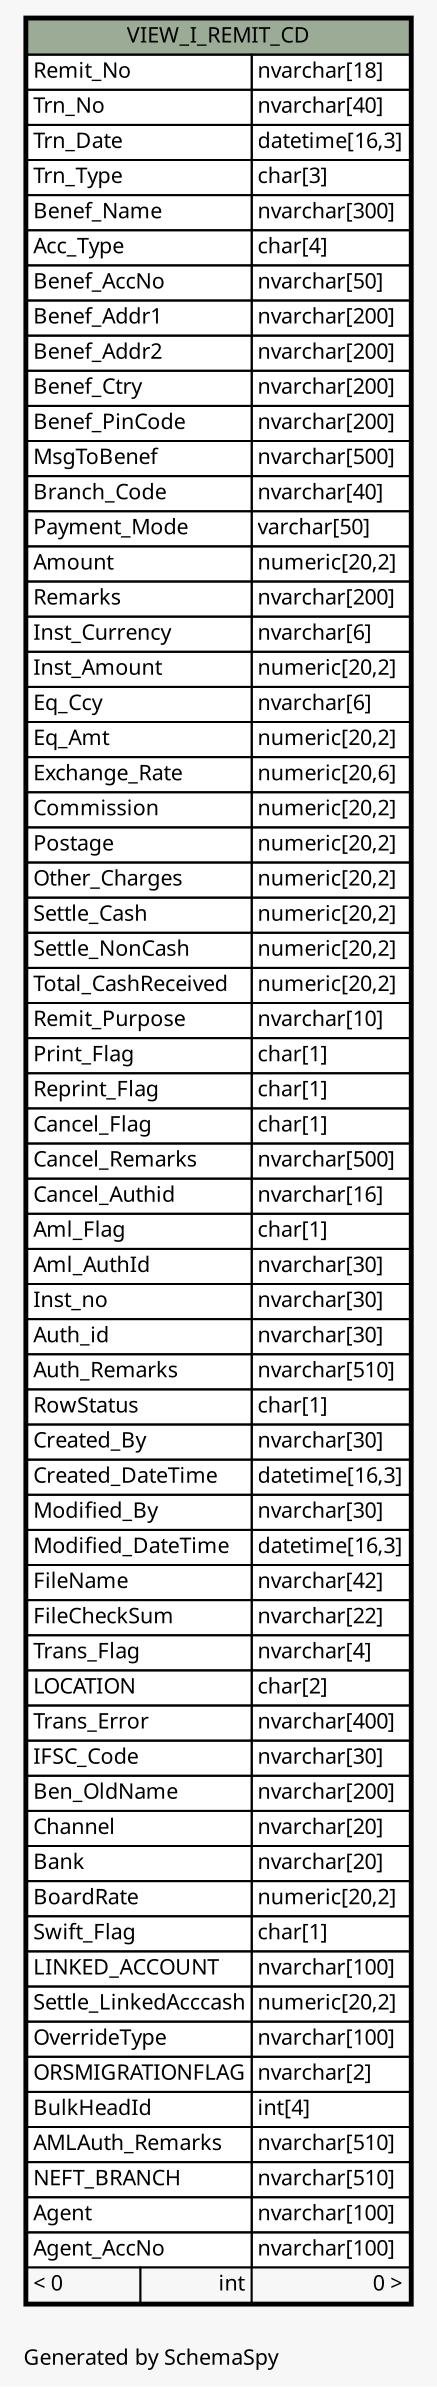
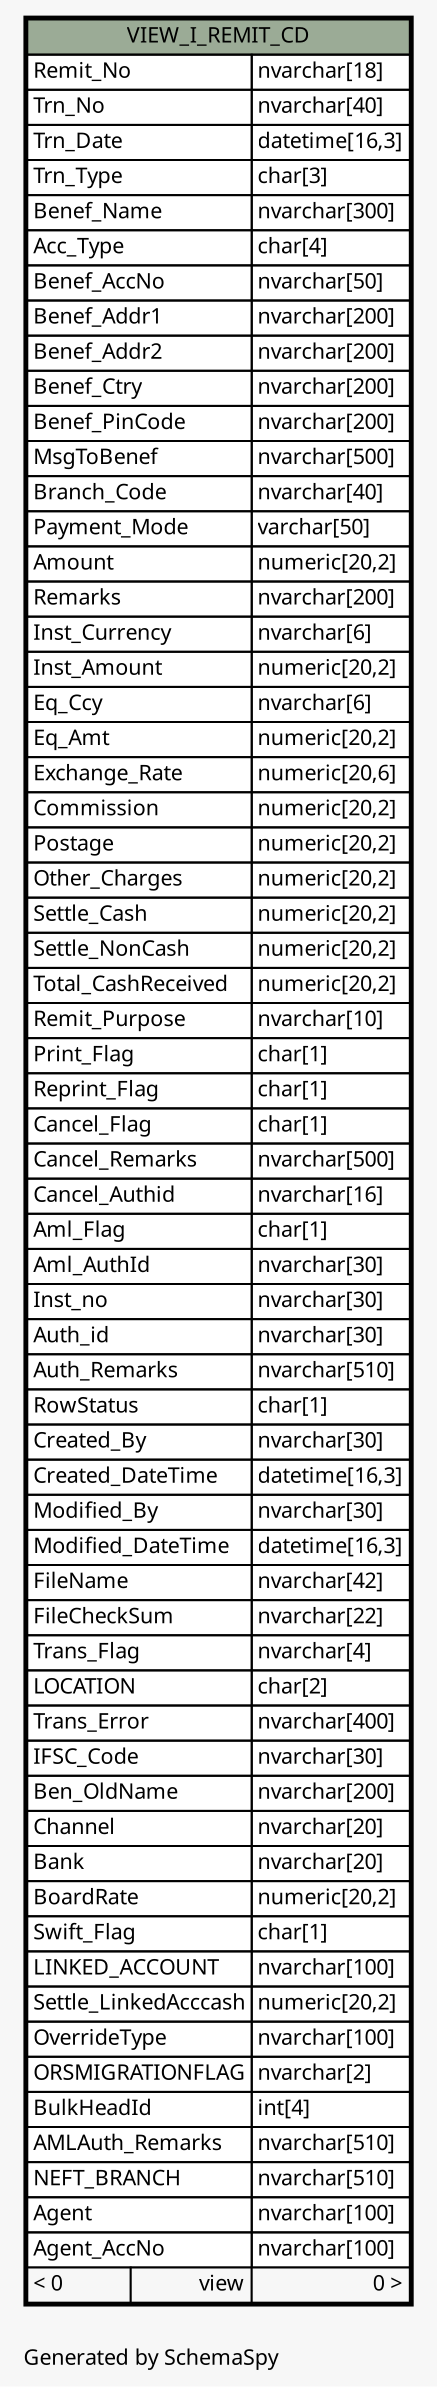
node "VIEW_I_REMIT_CD": text "int" -> "view"
